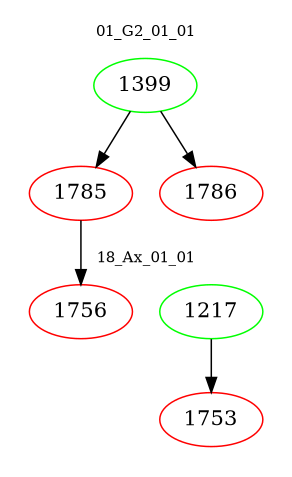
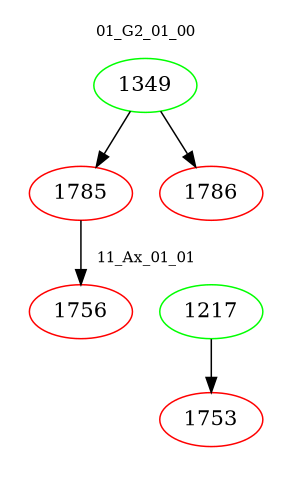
cluster "01_G2_01_01": label "01_G2_01_01" -> "01_G2_01_00"
node "1399": label "1399" -> "1349"
cluster "18_Ax_01_01": label "18_Ax_01_01" -> "11_Ax_01_01"
